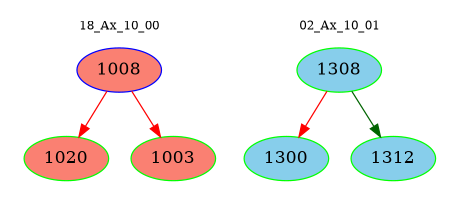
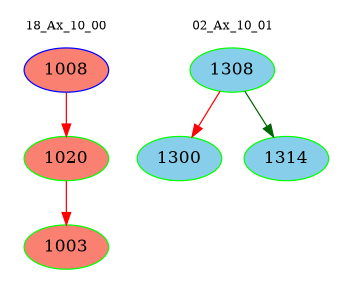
edge "1008" -> "1003": now "1020" -> "1003"
node "1312": label "1312" -> "1314"
